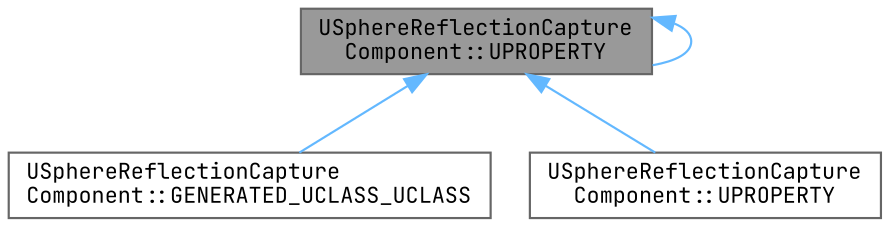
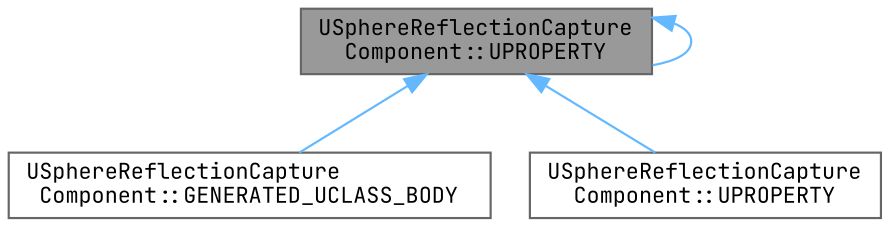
node "USphereReflectionCapture Component::GENERATED_UCLASS_UCLASS": label "USphereReflectionCapture Component::GENERATED_UCLASS_UCLASS" -> "USphereReflectionCapture Component::GENERATED_UCLASS_BODY"
